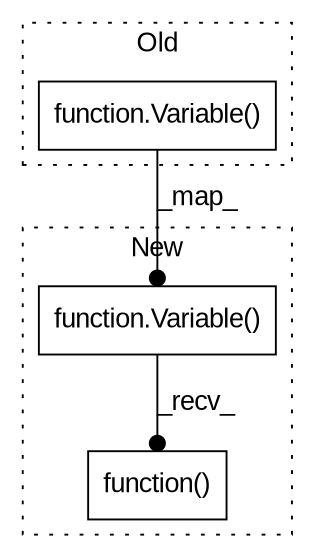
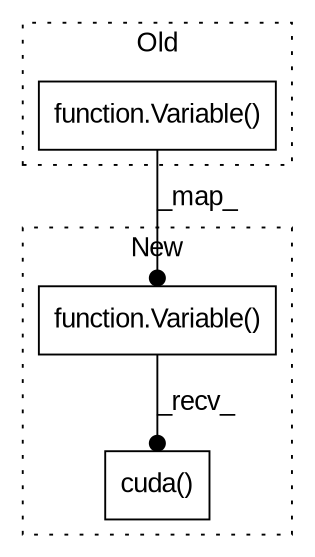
node "function()": label "function()" -> "cuda()"
